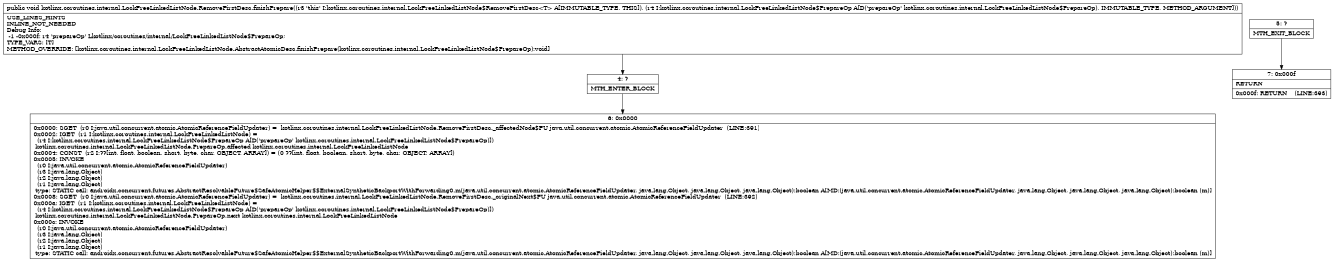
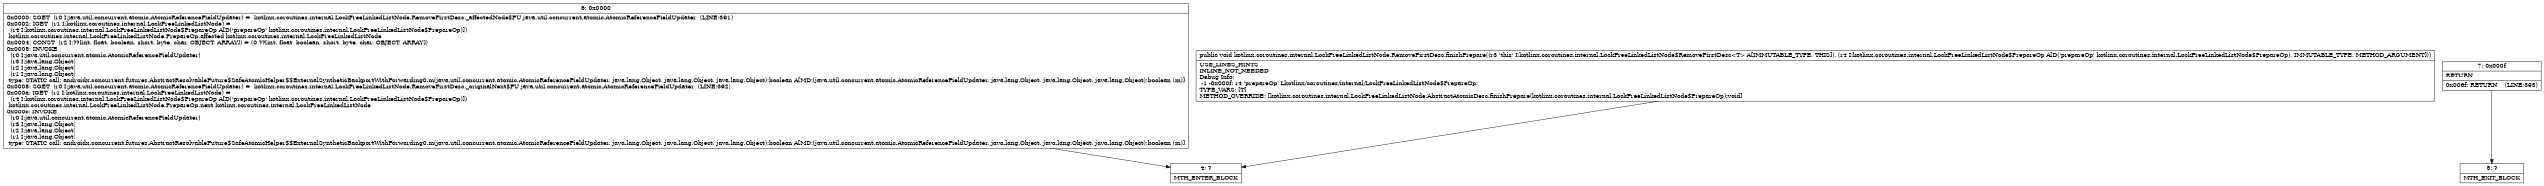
edge "5: ?" -> "7: 0x000f": reversed
node "7: 0x000f": text "0x000f: RETURN    (LINE:393)" -> "0x006f: RETURN    (LINE:393)"
edge "4: ?" -> "6: 0x0000": reversed
